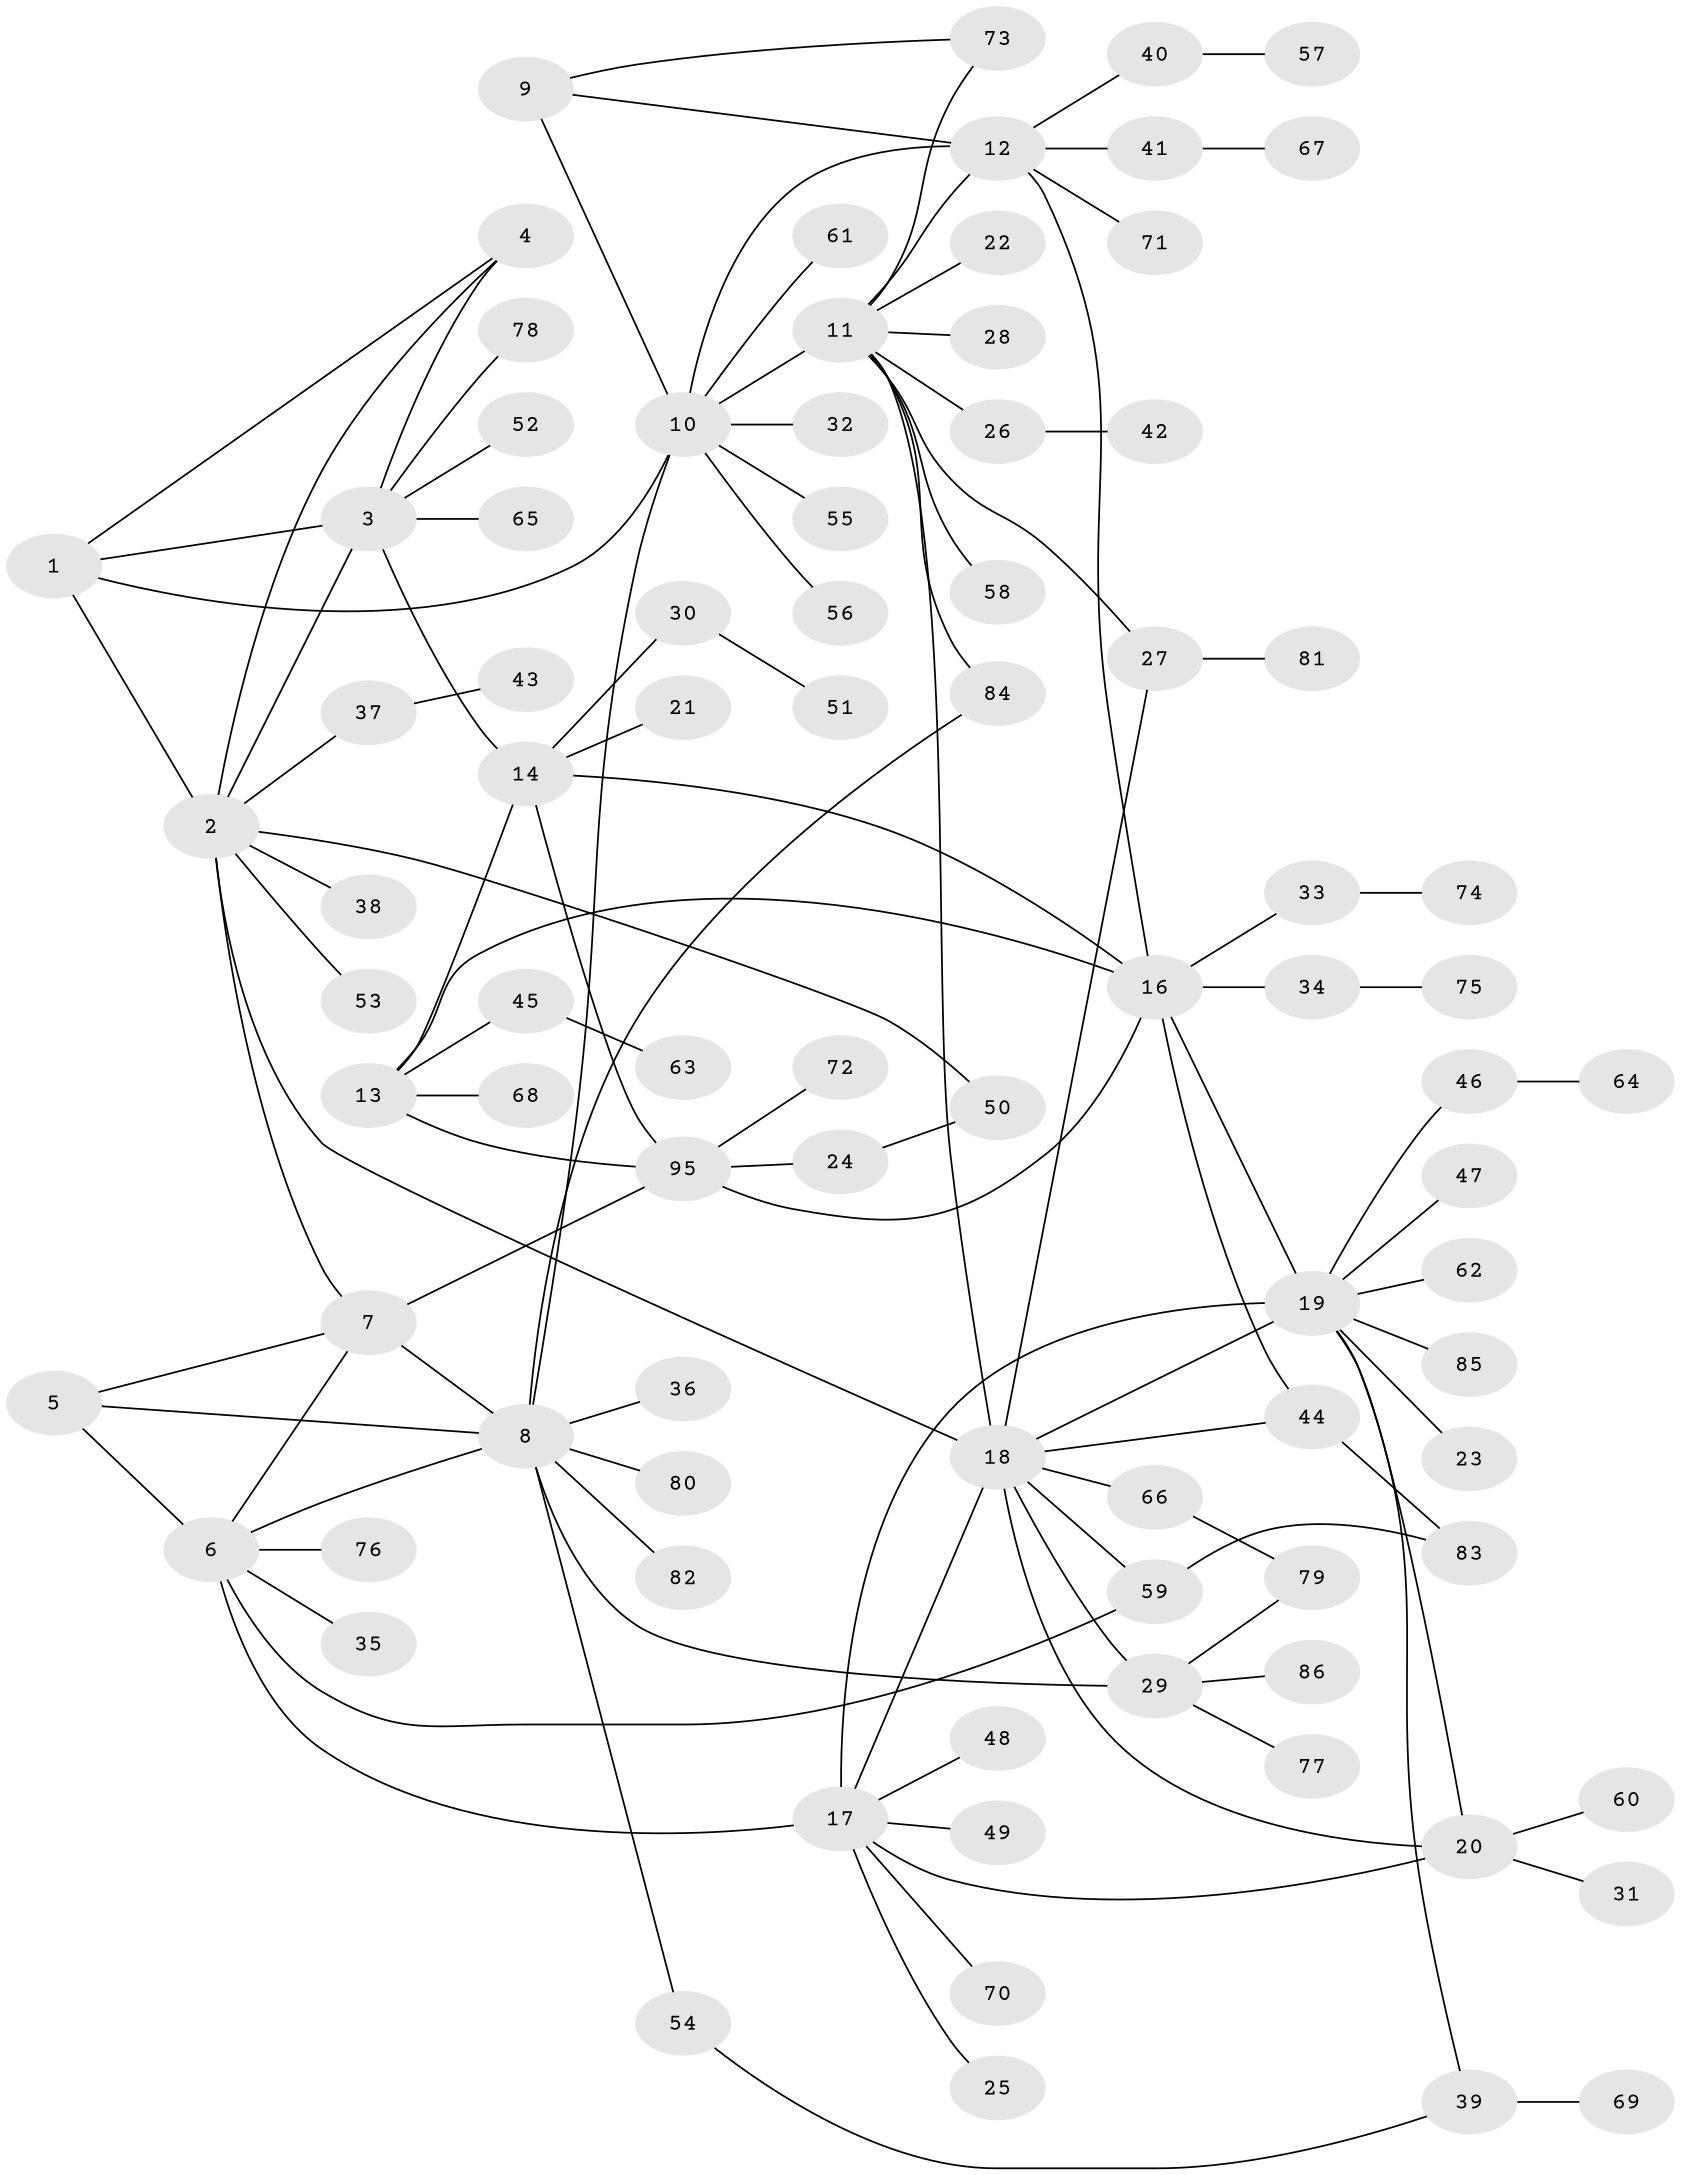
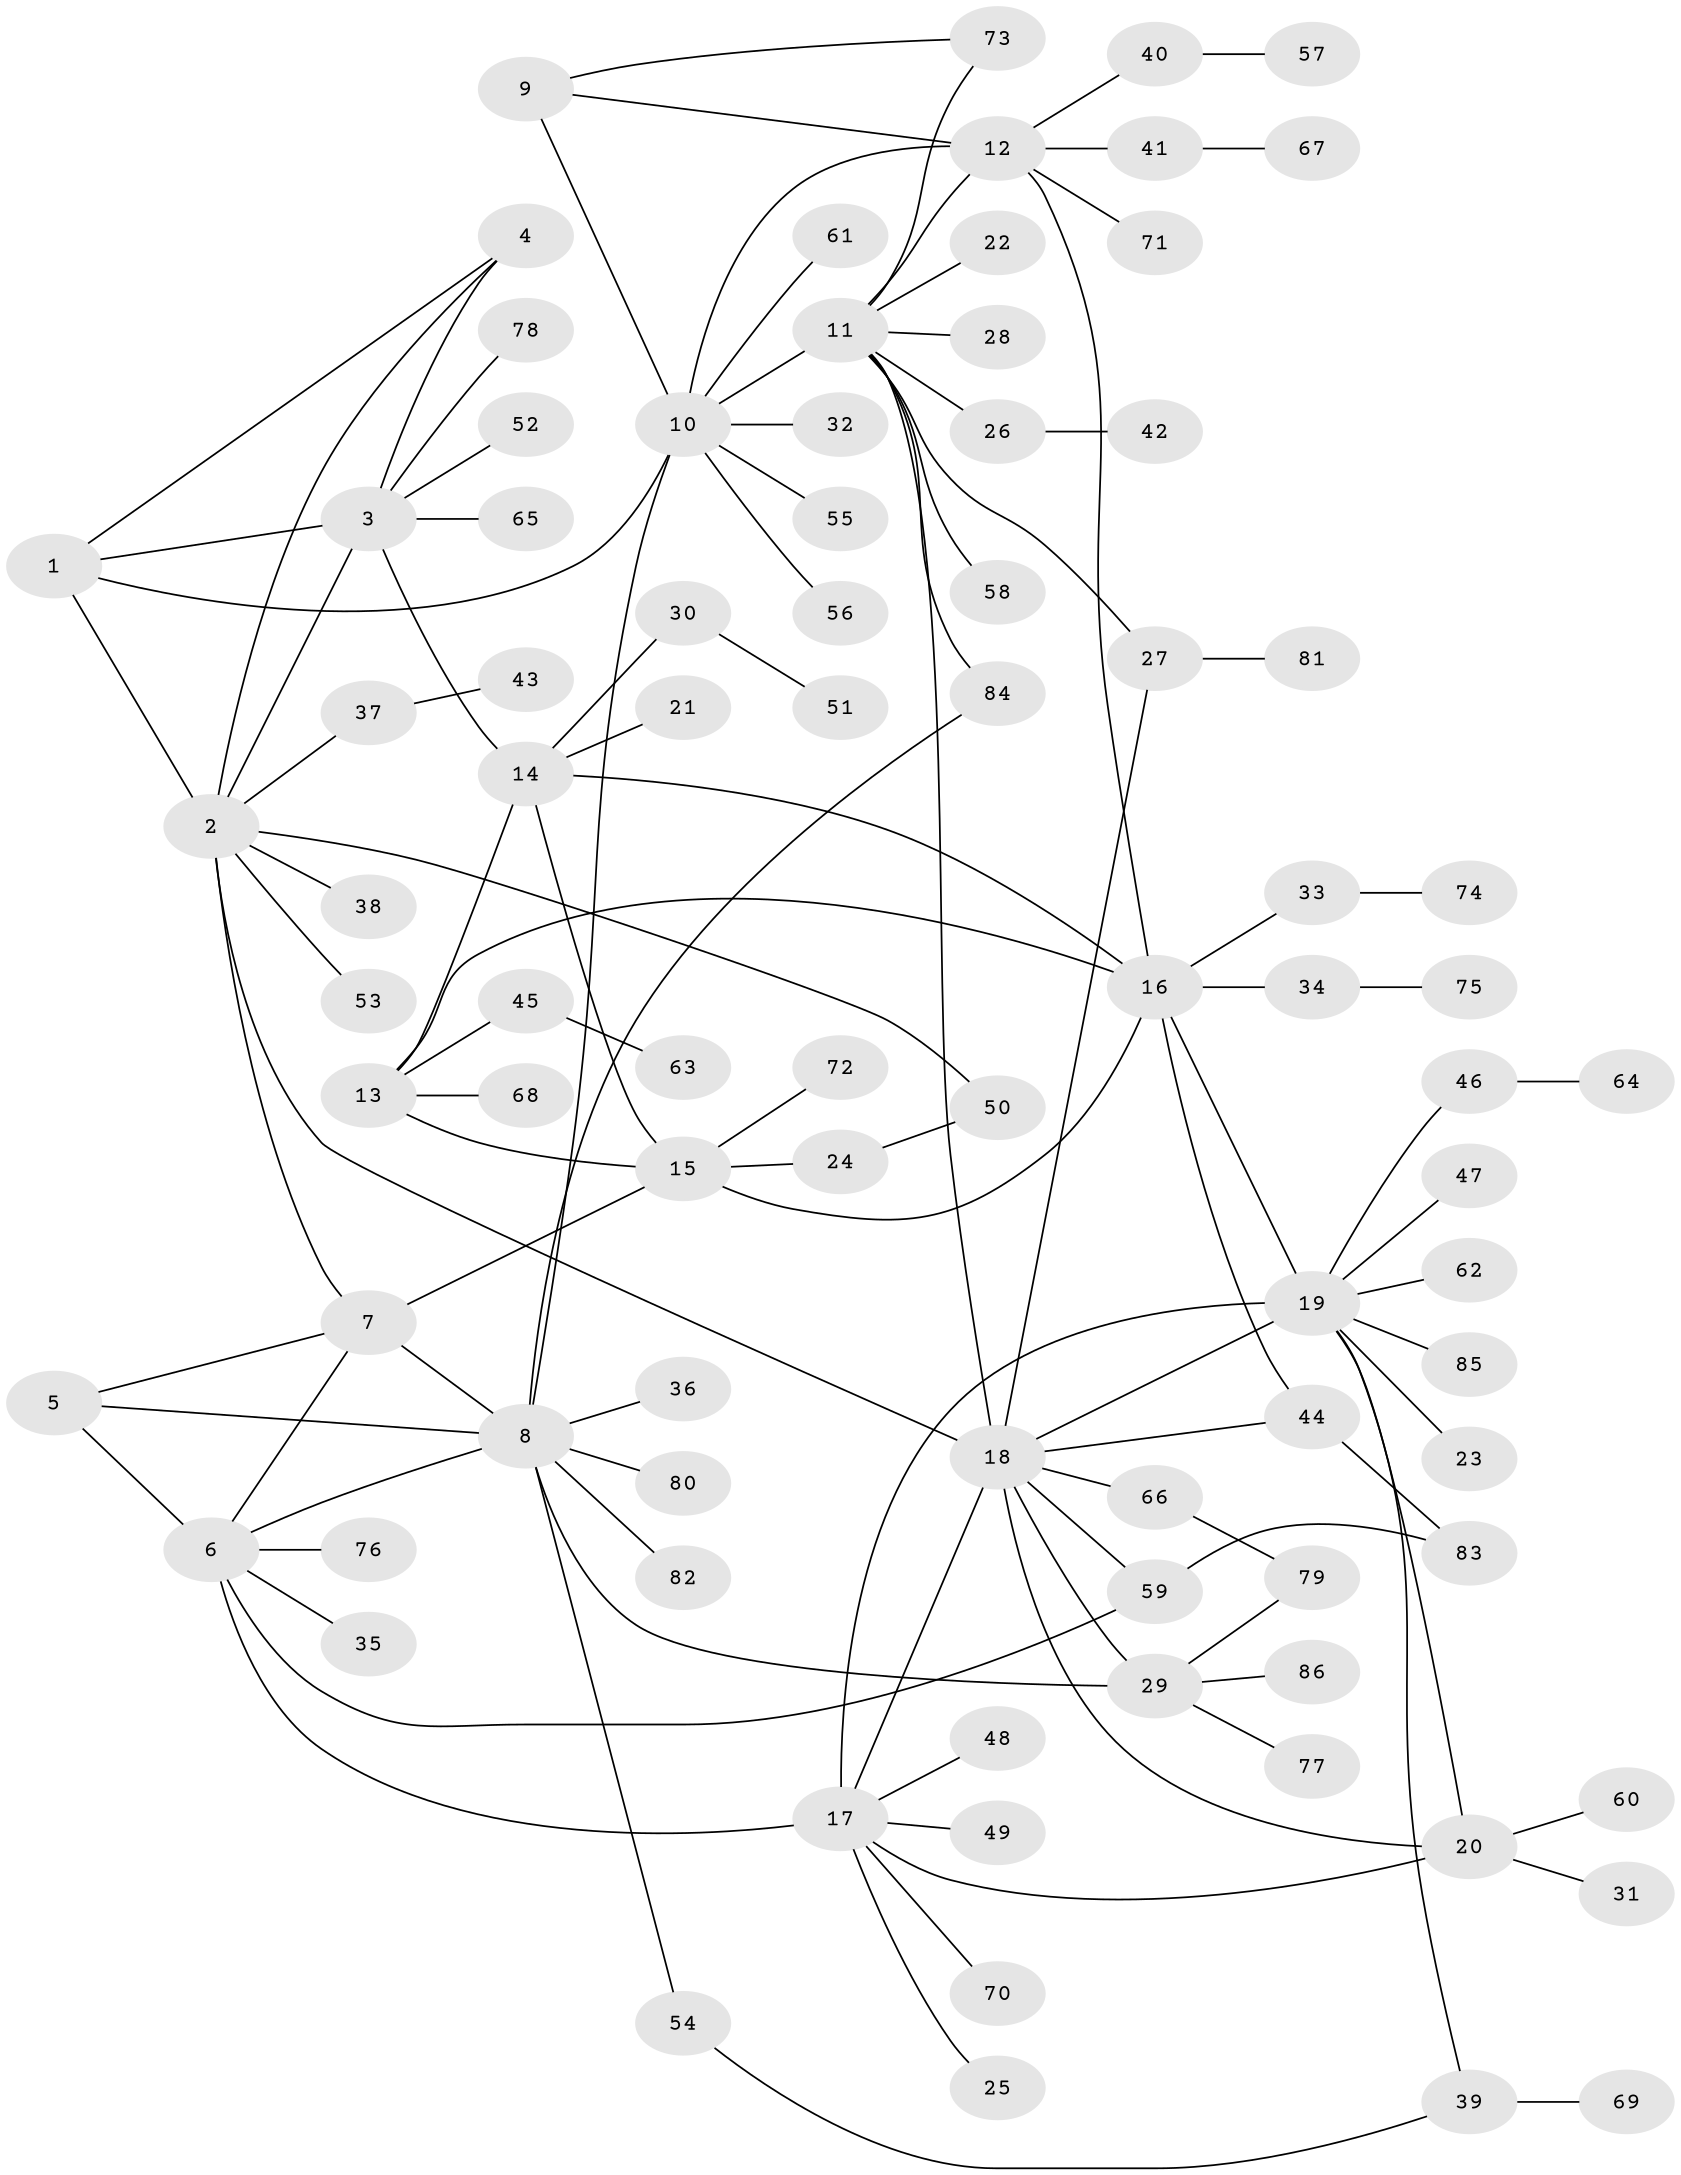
node "95": label "95" -> "15"
